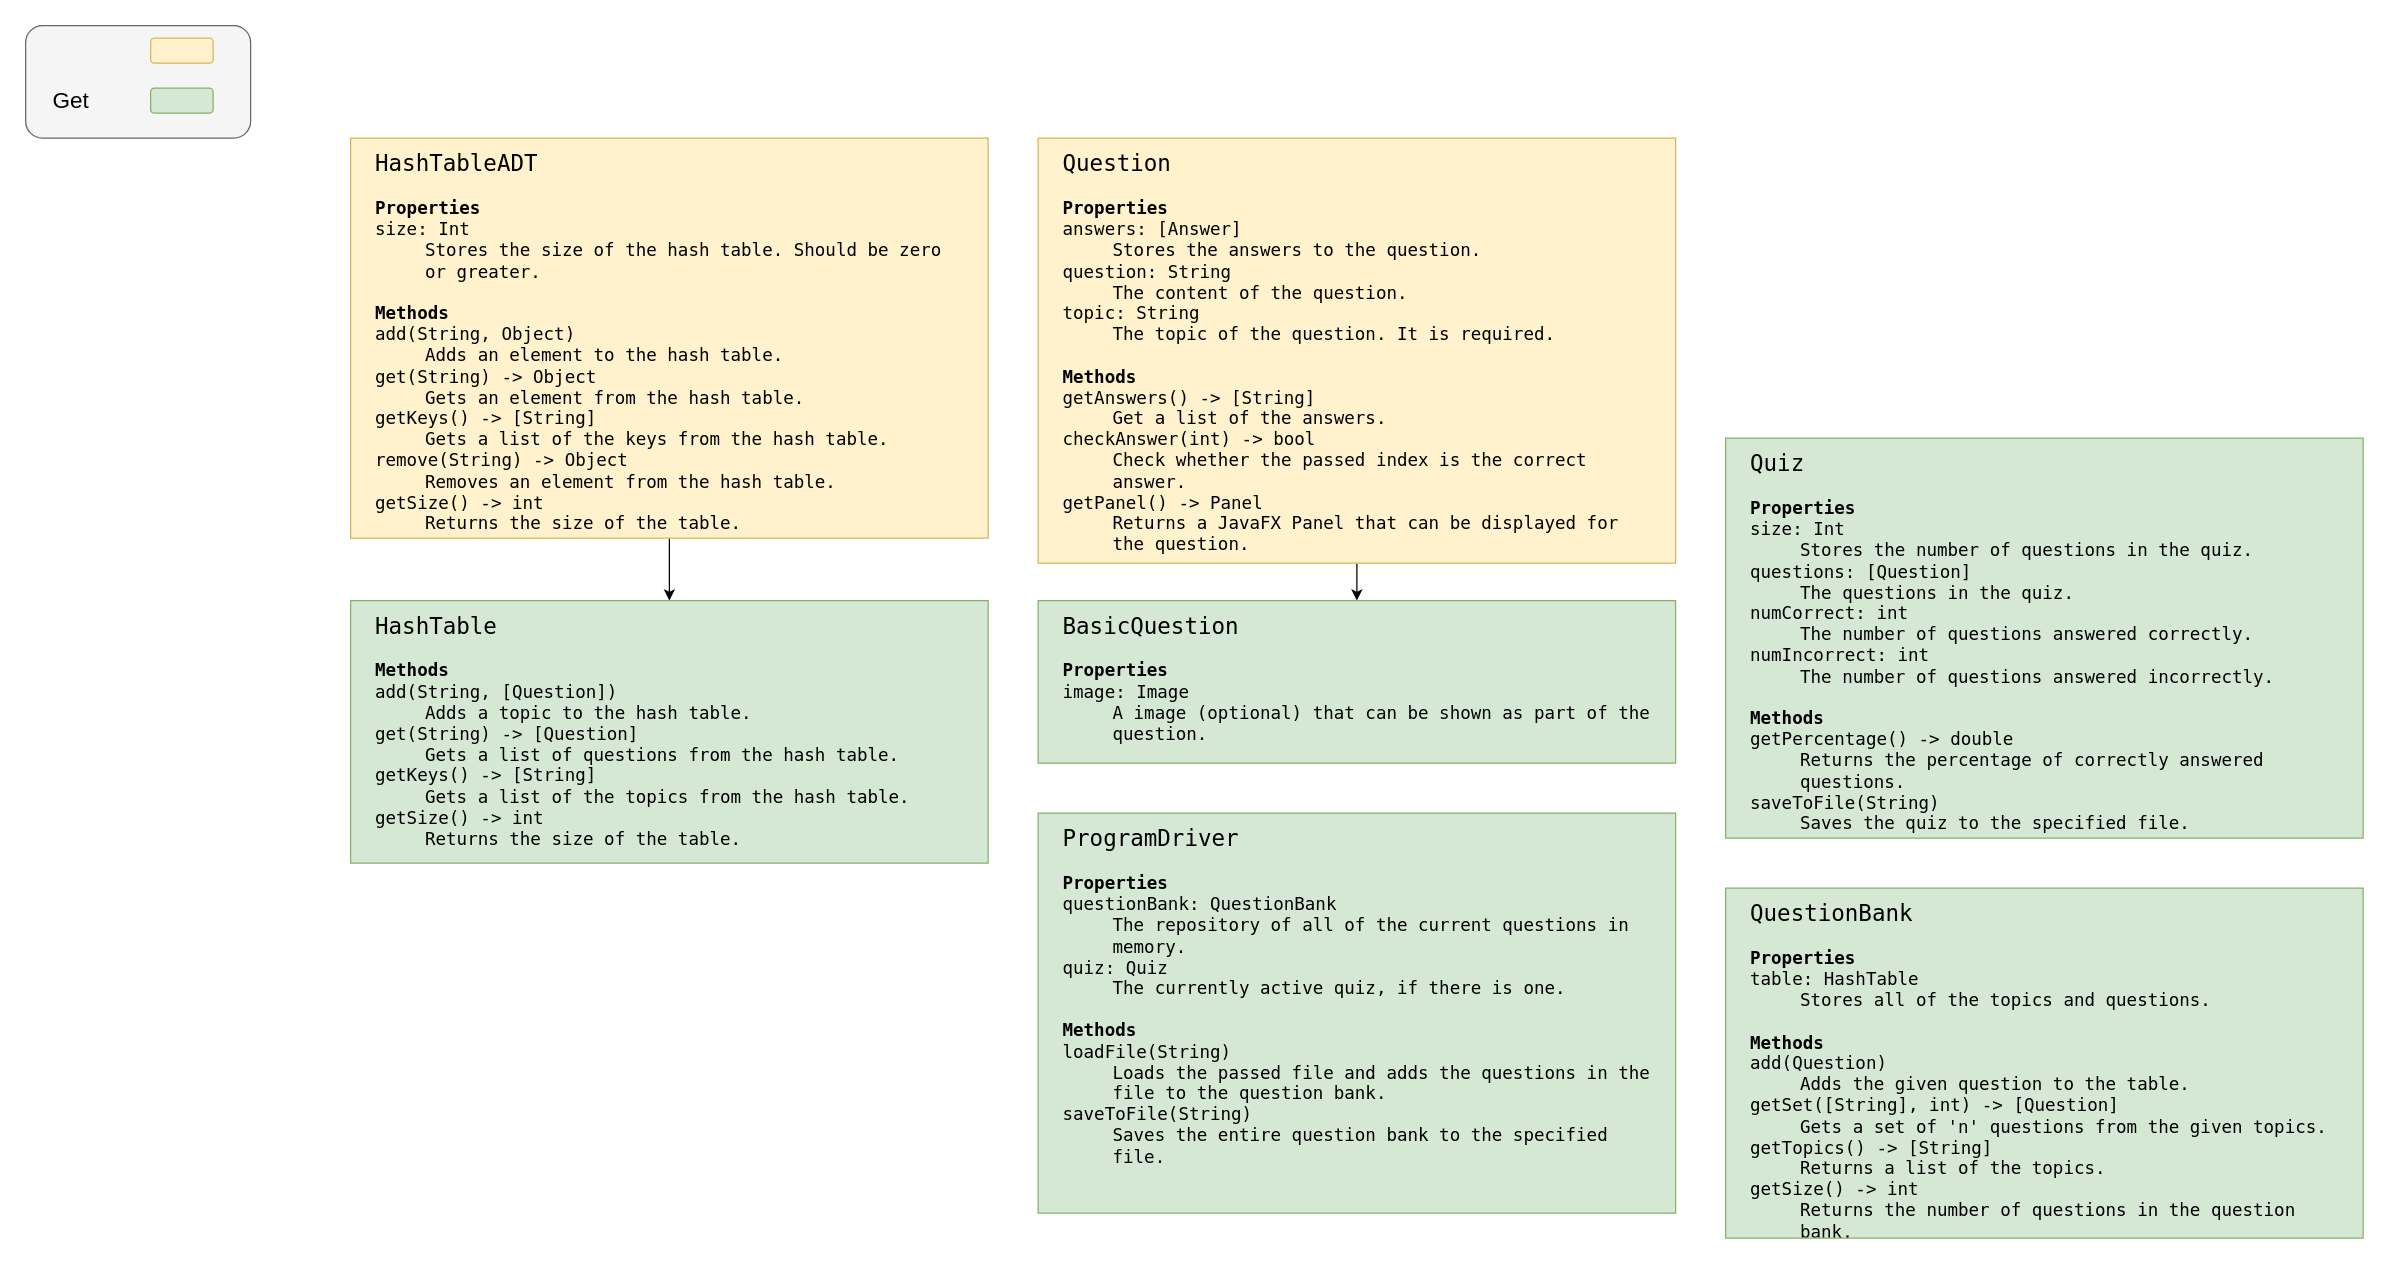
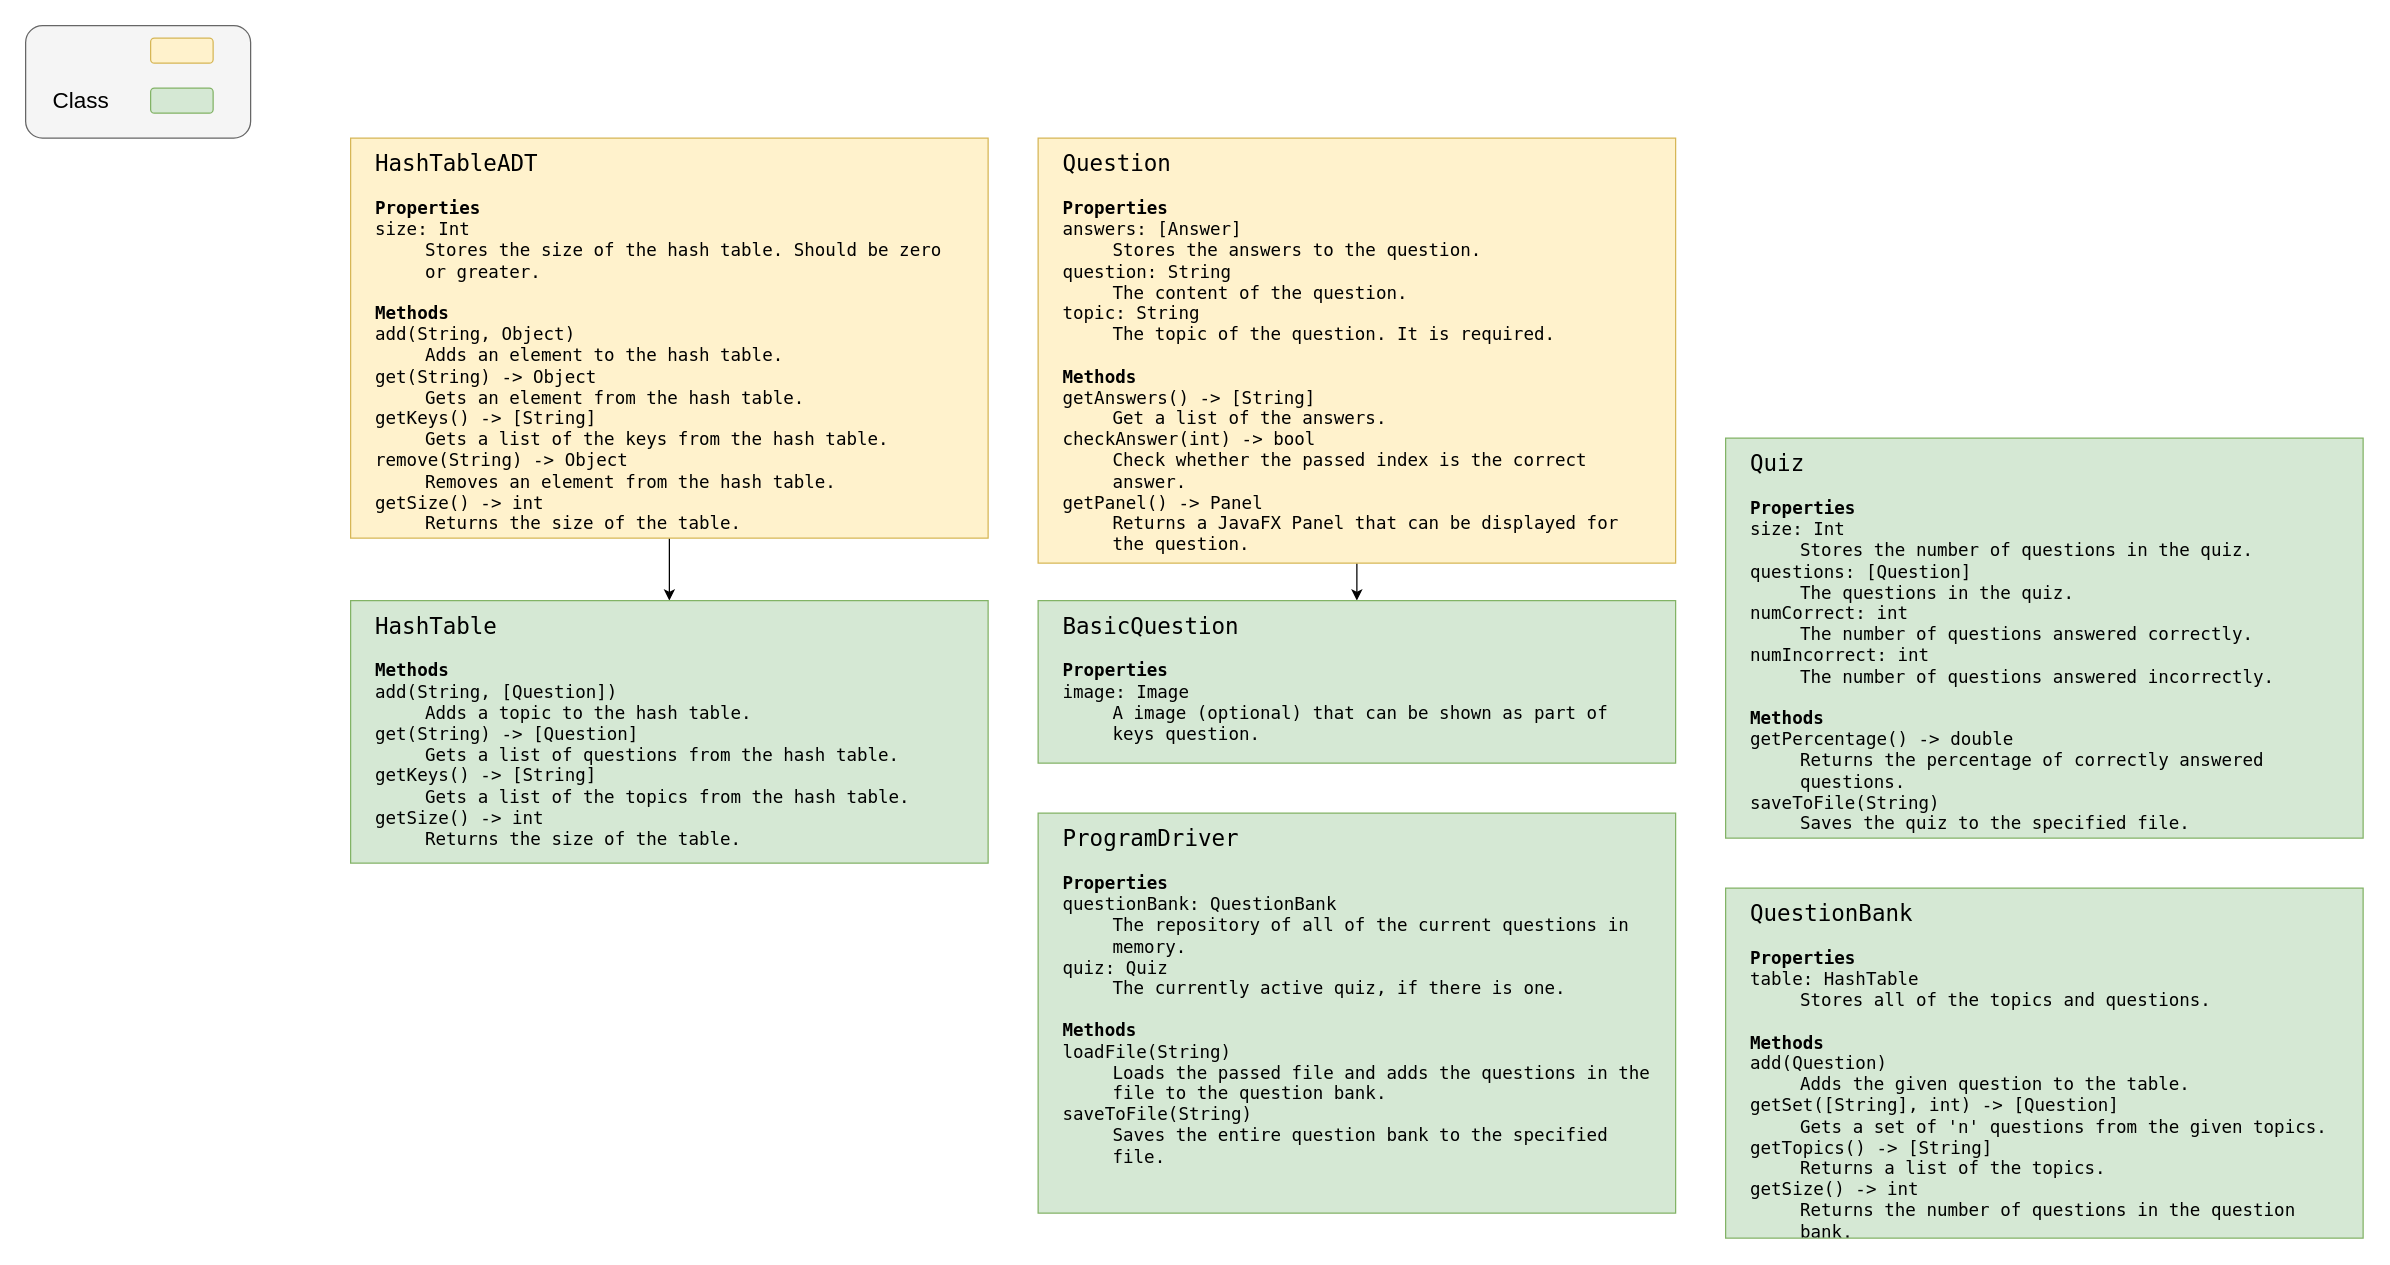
node "Get": label "Get" -> "Class"
node "BasicQuestion Propertiesimage: Image A image (optional) that can be shown as part of the question.": label "BasicQuestion Propertiesimage: Image A image (optional) that can be shown as part of the question." -> "BasicQuestion Propertiesimage: Image A image (optional) that can be shown as part of keys question."
